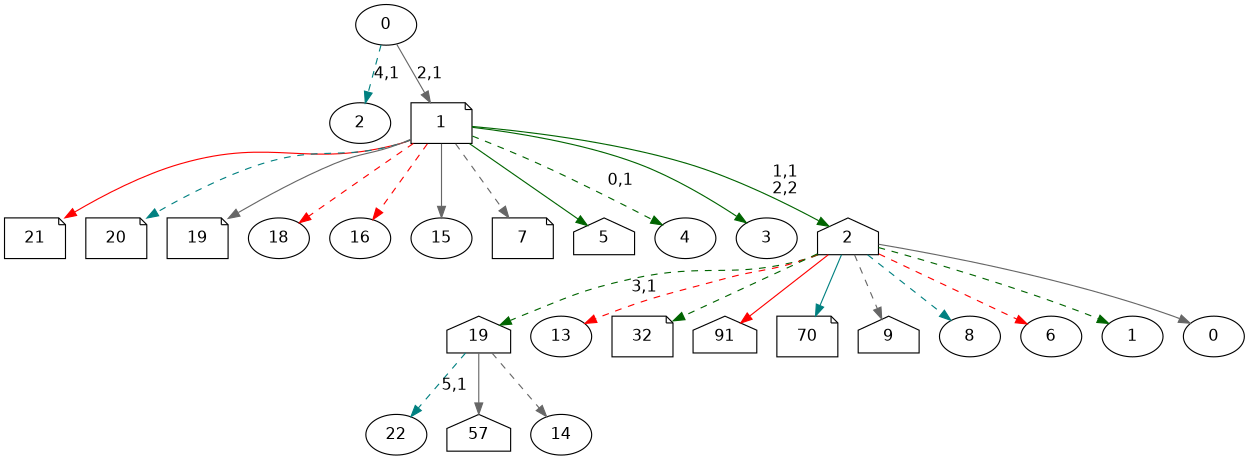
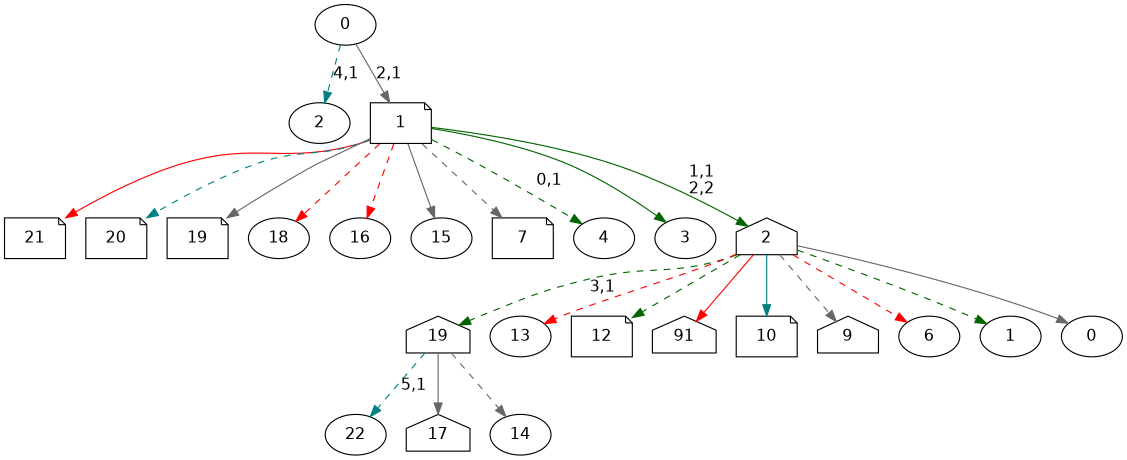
node "5": removed
node "32": label "32" -> "12"
node "70": label "70" -> "10"
node "8": removed
node "57": label "57" -> "17"
